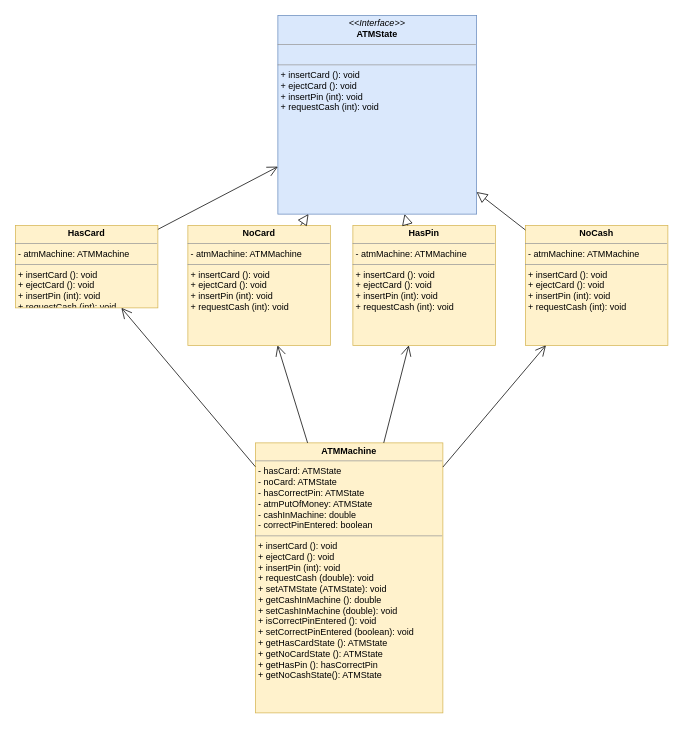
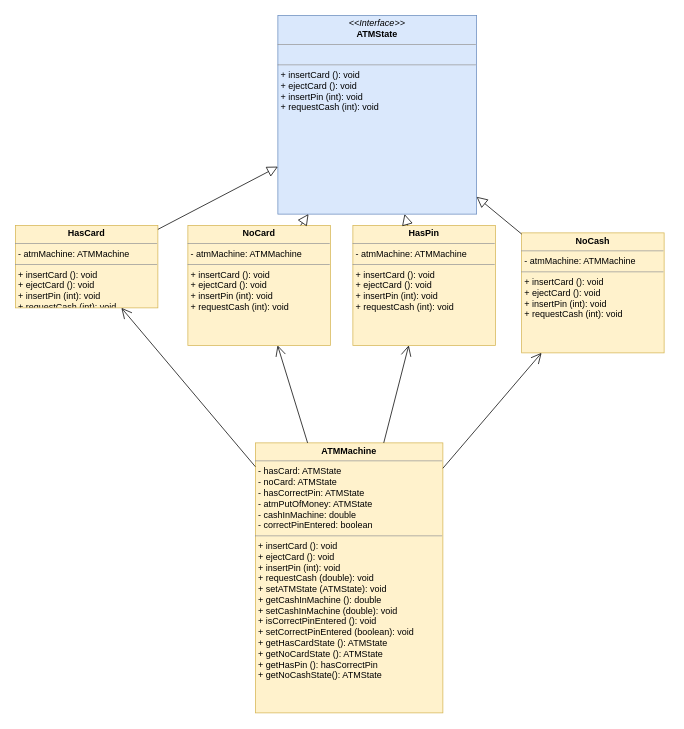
edge "HasCard - atmMachine: ATMMachine + insertCard (): void + ejectCard (): void + insertPin (int): void + requestCash (int): void" -> "<<Interface>> ATMState + insertCard (): void + ejectCard (): void + insertPin (int): void + requestCash (int): void": arrowhead open -> block
node "NoCash - atmMachine: ATMMachine + insertCard (): void + ejectCard (): void + insertPin (int): void + requestCash (int): void": moved (597, 285) -> (593, 293)
